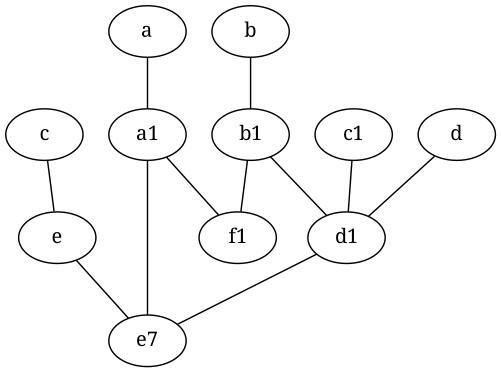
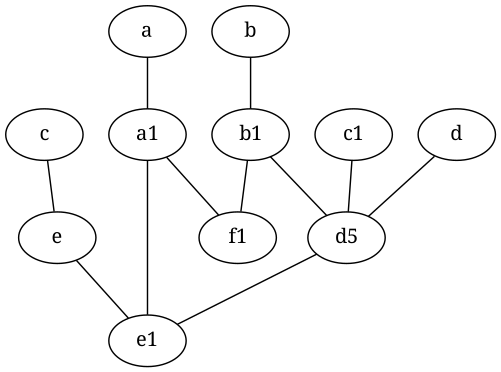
node "d1": label "d1" -> "d5"
node "e7": label "e7" -> "e1"
